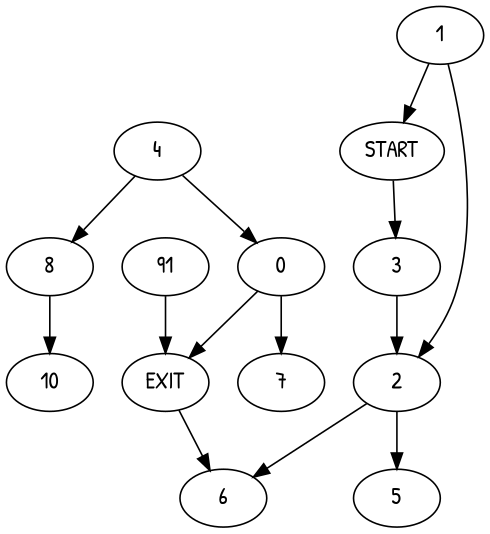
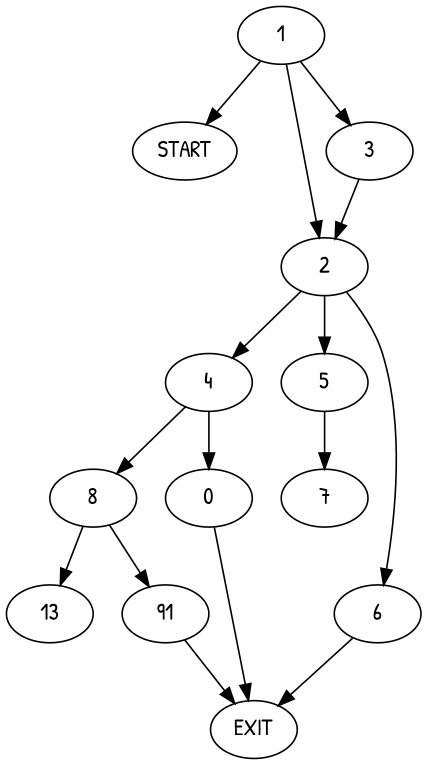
edge "START" -> "3": now "1" -> "3"
edge "0" -> "7": now "5" -> "7"
edge "2" -> "4": added
node "10": label "10" -> "13"
edge "EXIT" -> "6": reversed
edge "8" -> "91": added
